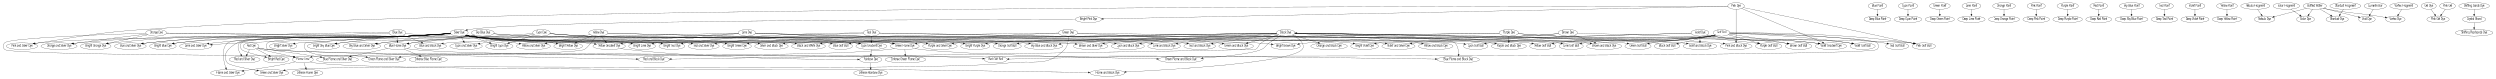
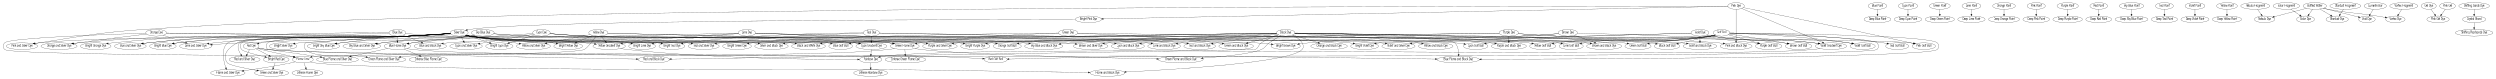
edge "Golf Ball" -> "Pink Golf Ball": now "Golf Ball" -> "Blue Flame and Black Dye"
edge "Orange Dye" -> "Bright Orange Dye": now "Orange Dye" -> "Lime and Silver Dye"
edge "Black Golf Ball" -> "Black Dye": reversed
edge "Silver Dye" -> "Bright Green Dye": now "Silver Dye" -> "Red Dye"
edge "Violet Gradient Dye" -> "Rainbow Dye": added
edge "Green Dye" -> "Green and Silver Dye": now "Bright Red Dye" -> "Green and Silver Dye"
